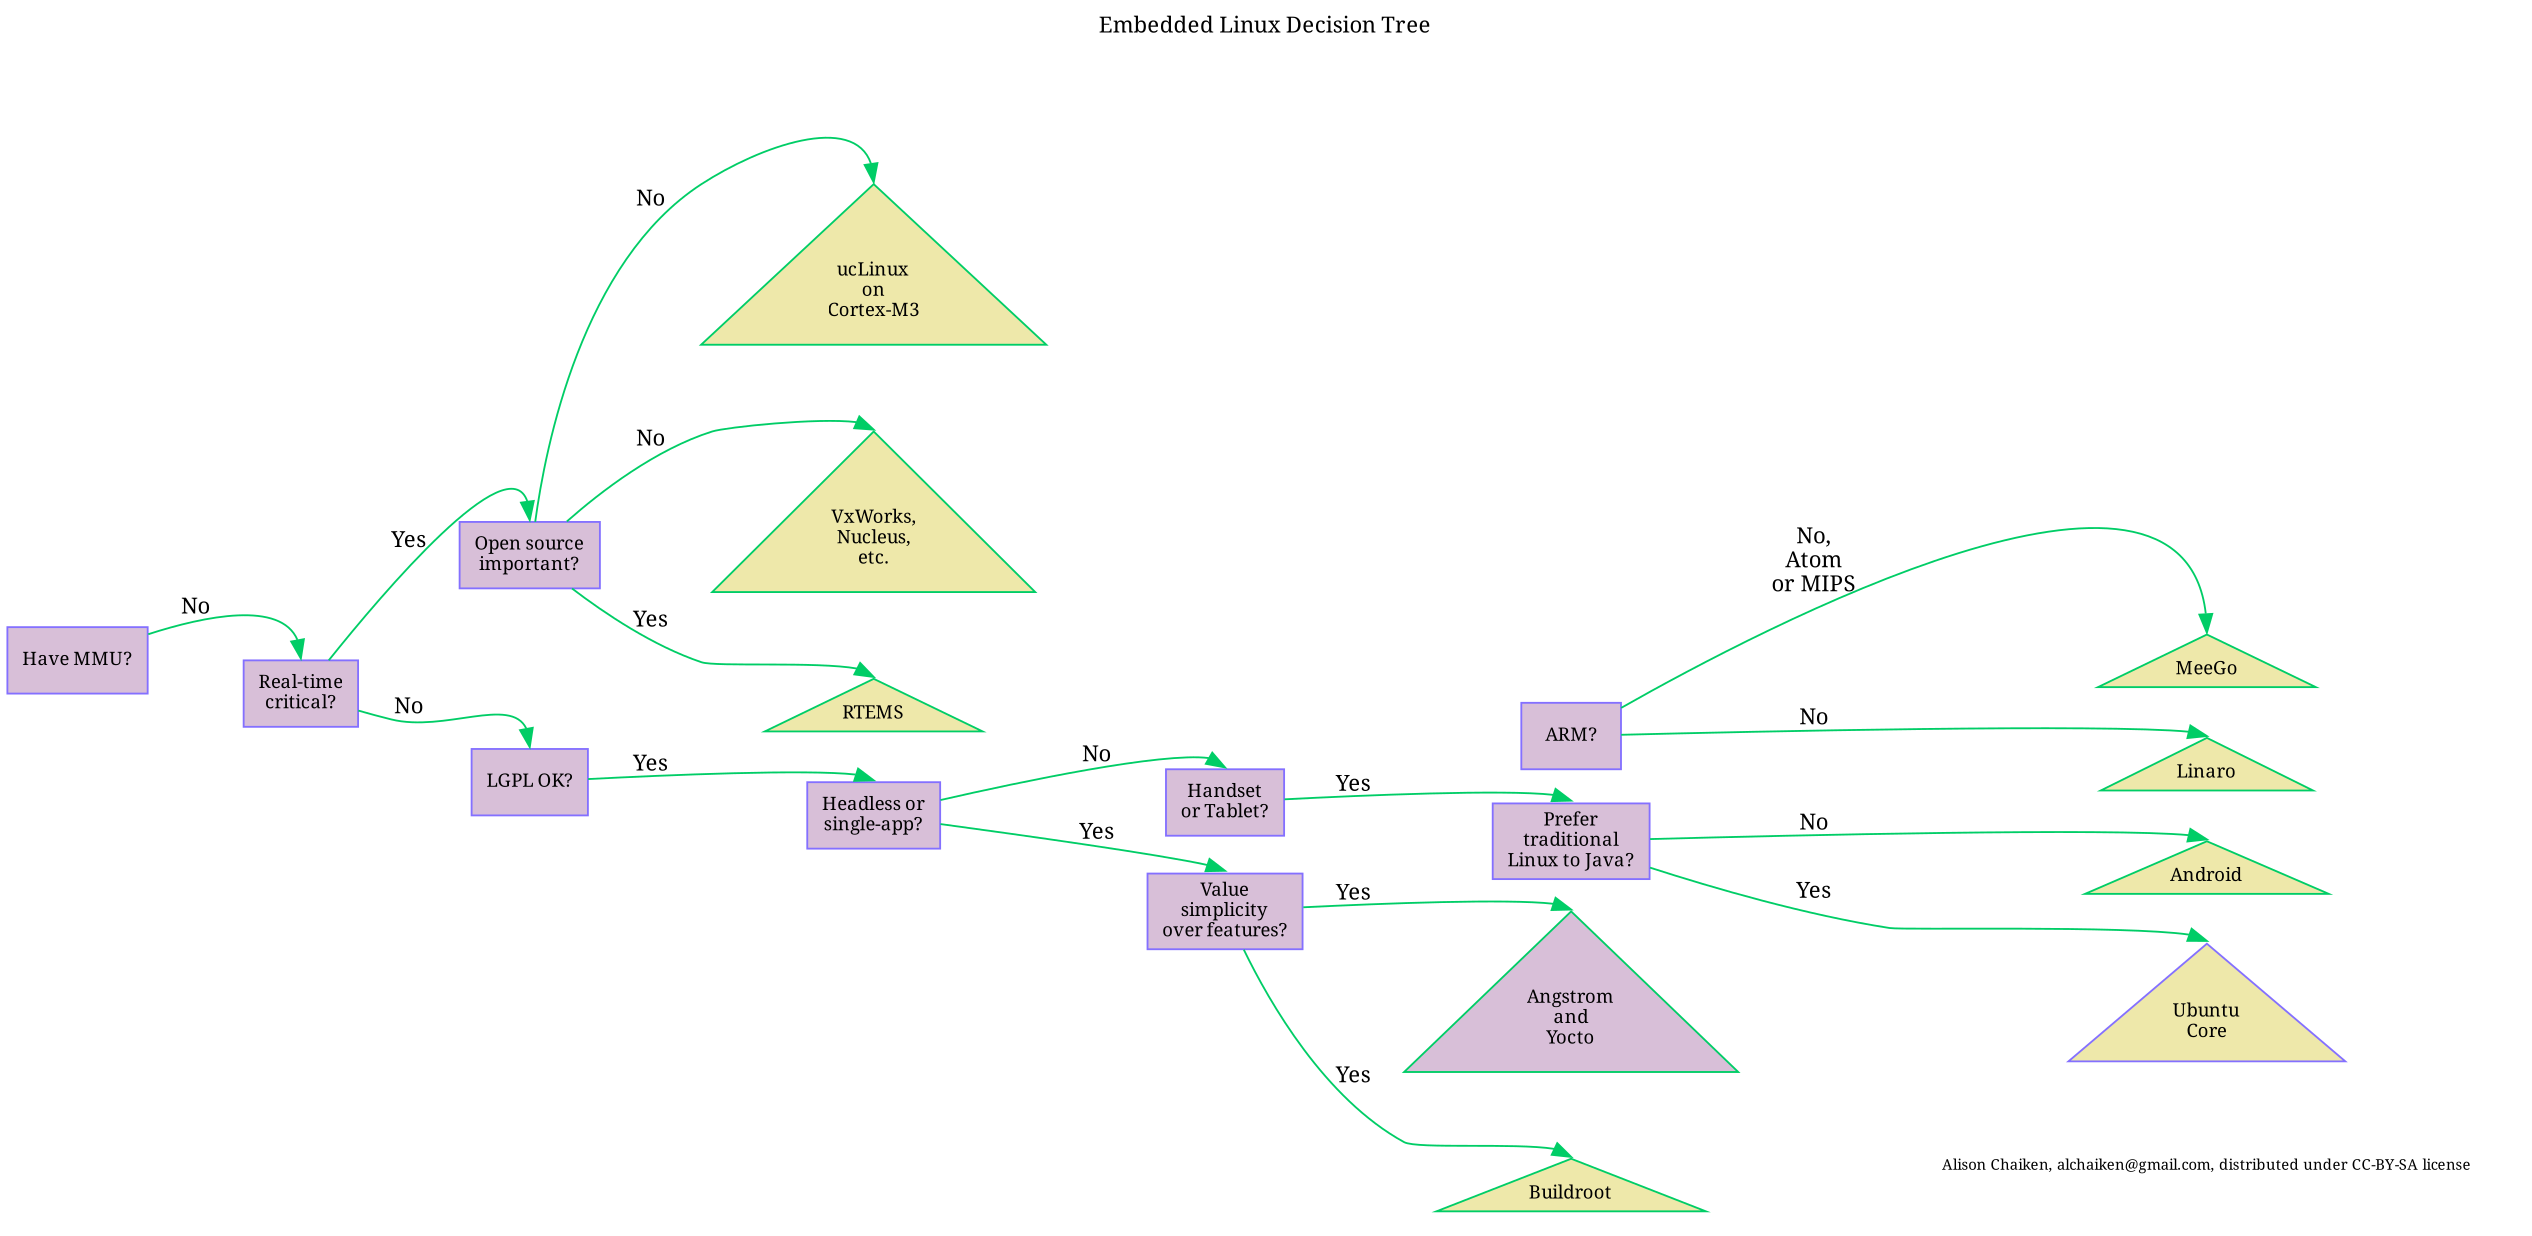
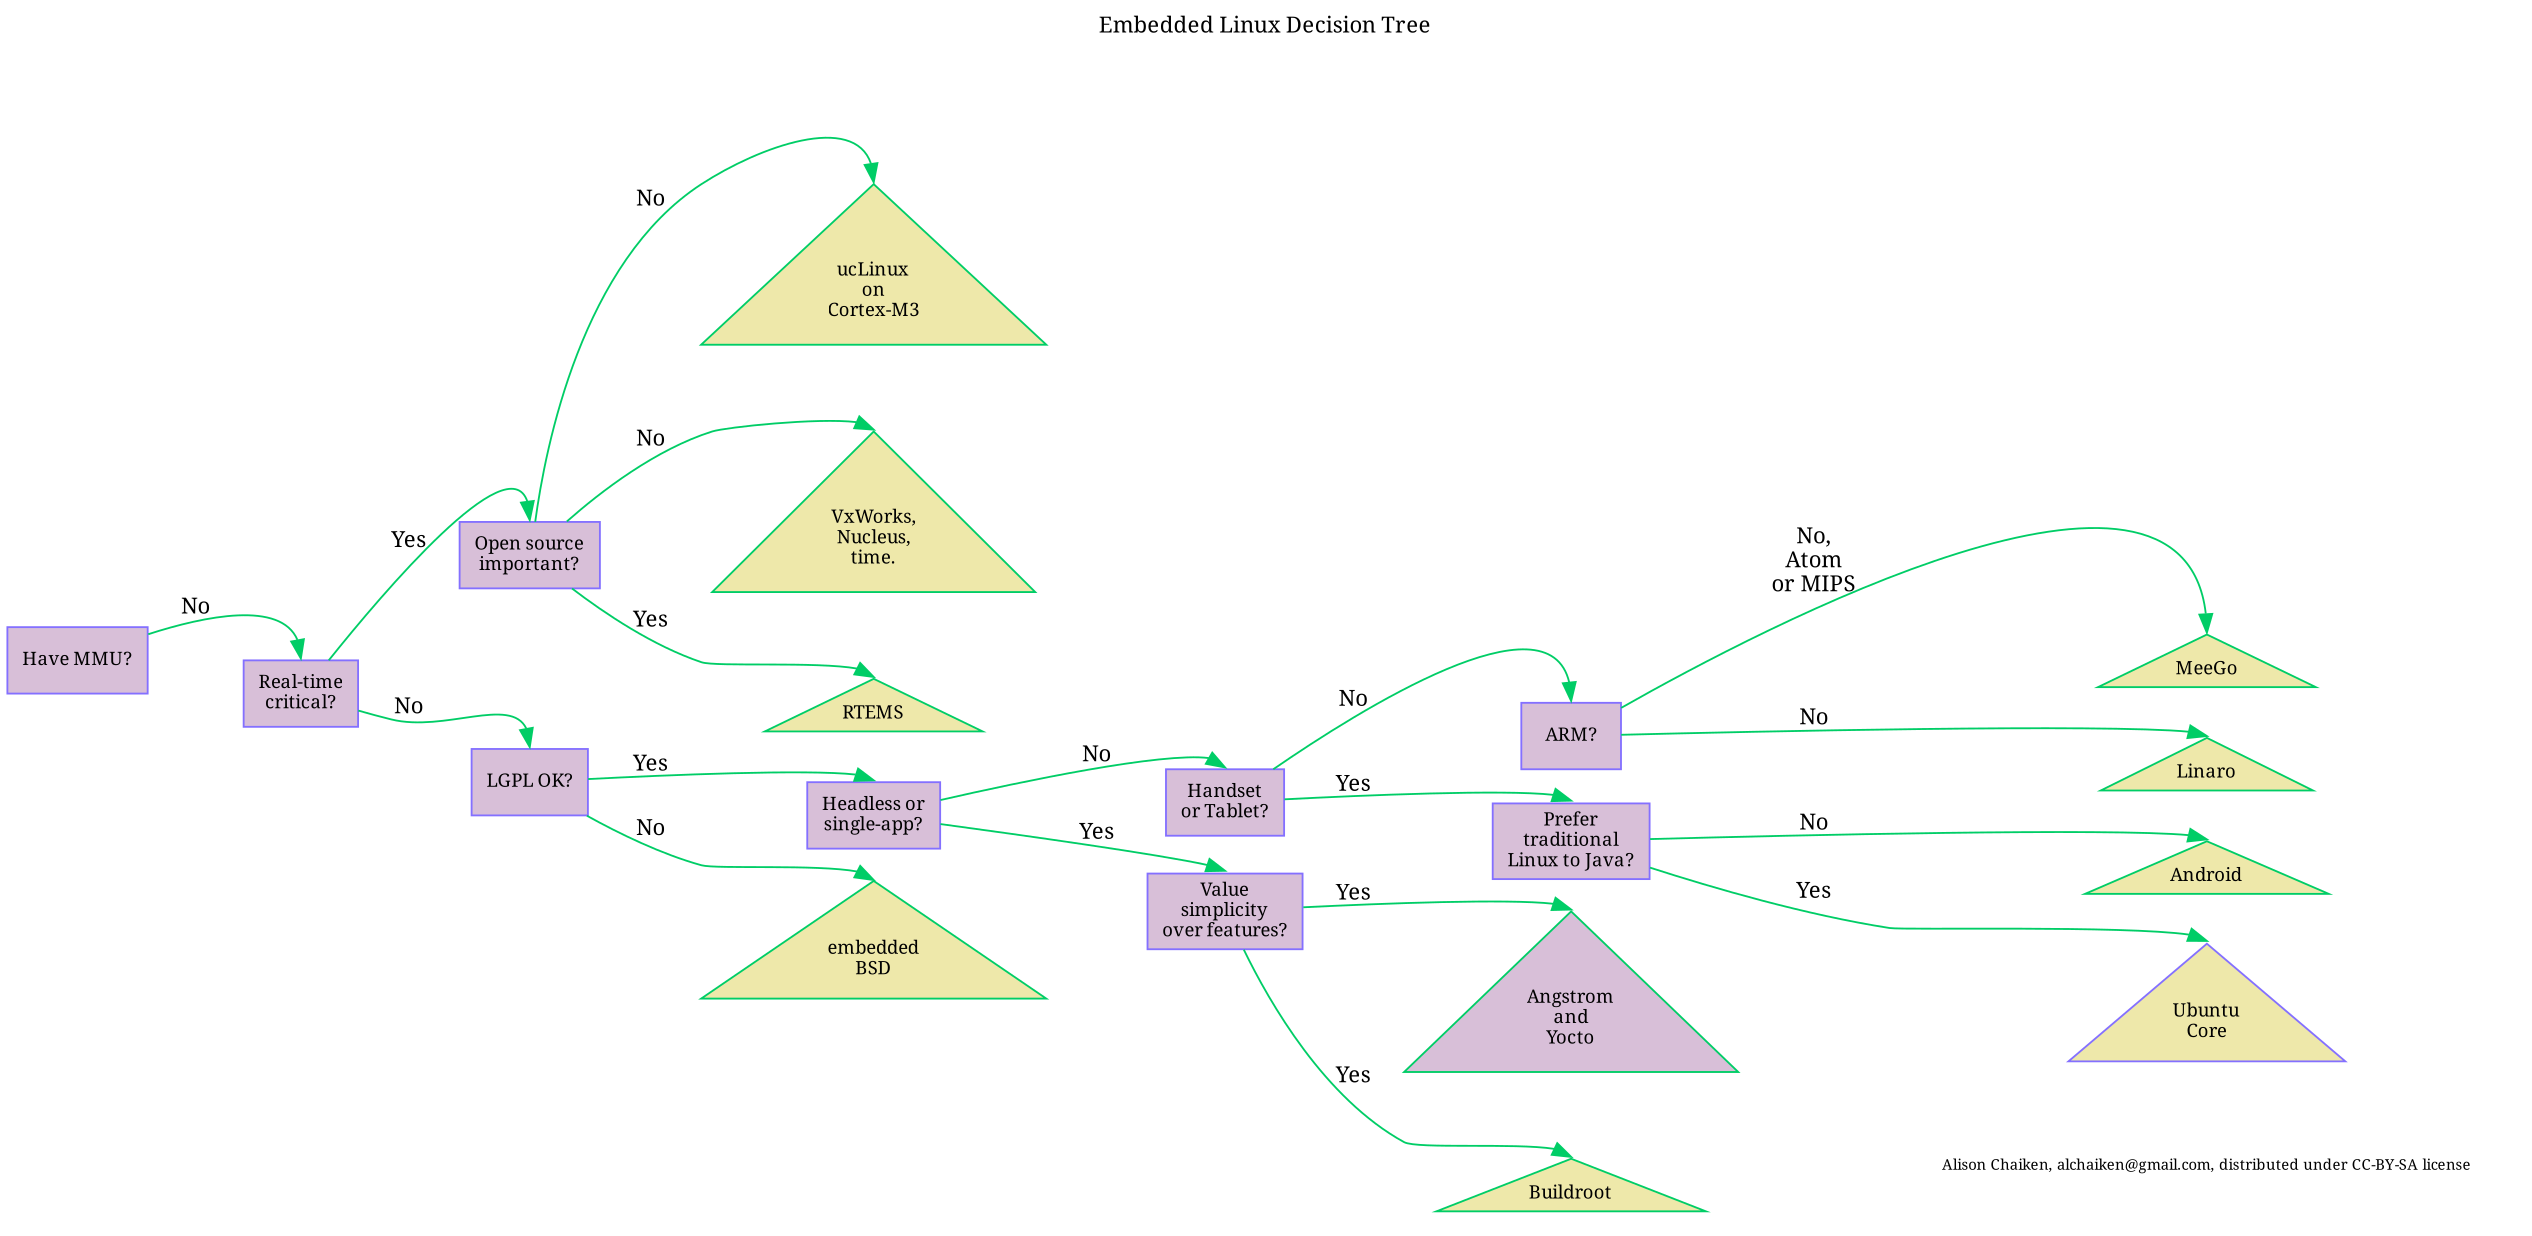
node "VxWorks, Nucleus, etc.": label "VxWorks, Nucleus, etc." -> "VxWorks, Nucleus, time."
edge "Handset or Tablet?" -> "ARM?": added, label "No"
node "embedded BSD": added
